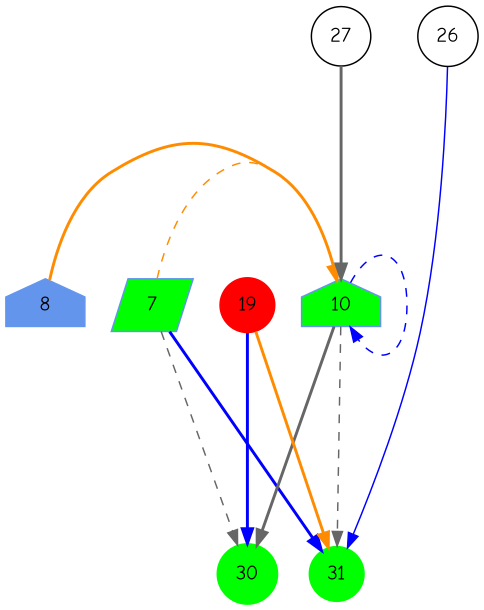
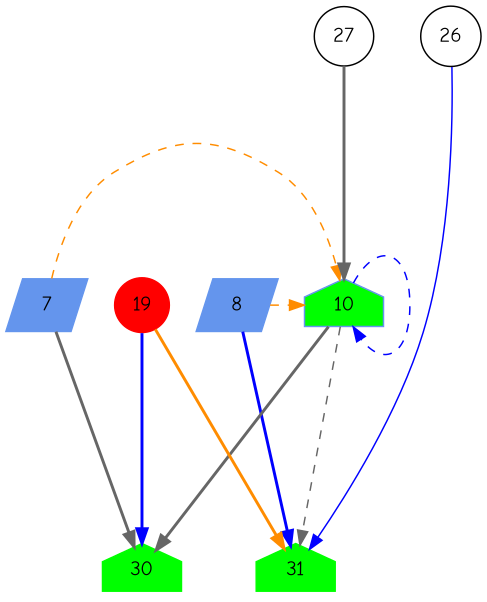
edge "8" -> "10": style bold -> dashed
node "8": shape house -> parallelogram
node "7": fillcolor green -> cornflowerblue
edge "7" -> "31": now "8" -> "31"
edge "7" -> "30": style dashed -> bold
node "30": shape circle -> house
node "31": shape circle -> house
